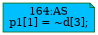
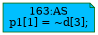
node "164:AS p1[1] = ~d[3];": label "164:AS p1[1] = ~d[3];" -> "163:AS p1[1] = ~d[3];"
